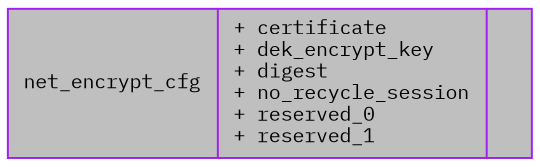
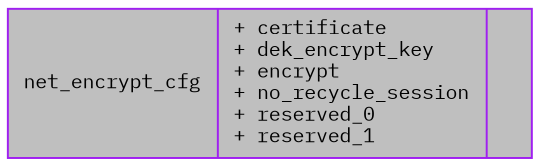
node "net_encrypt_cfg": text "+ digest" -> "+ encrypt"
